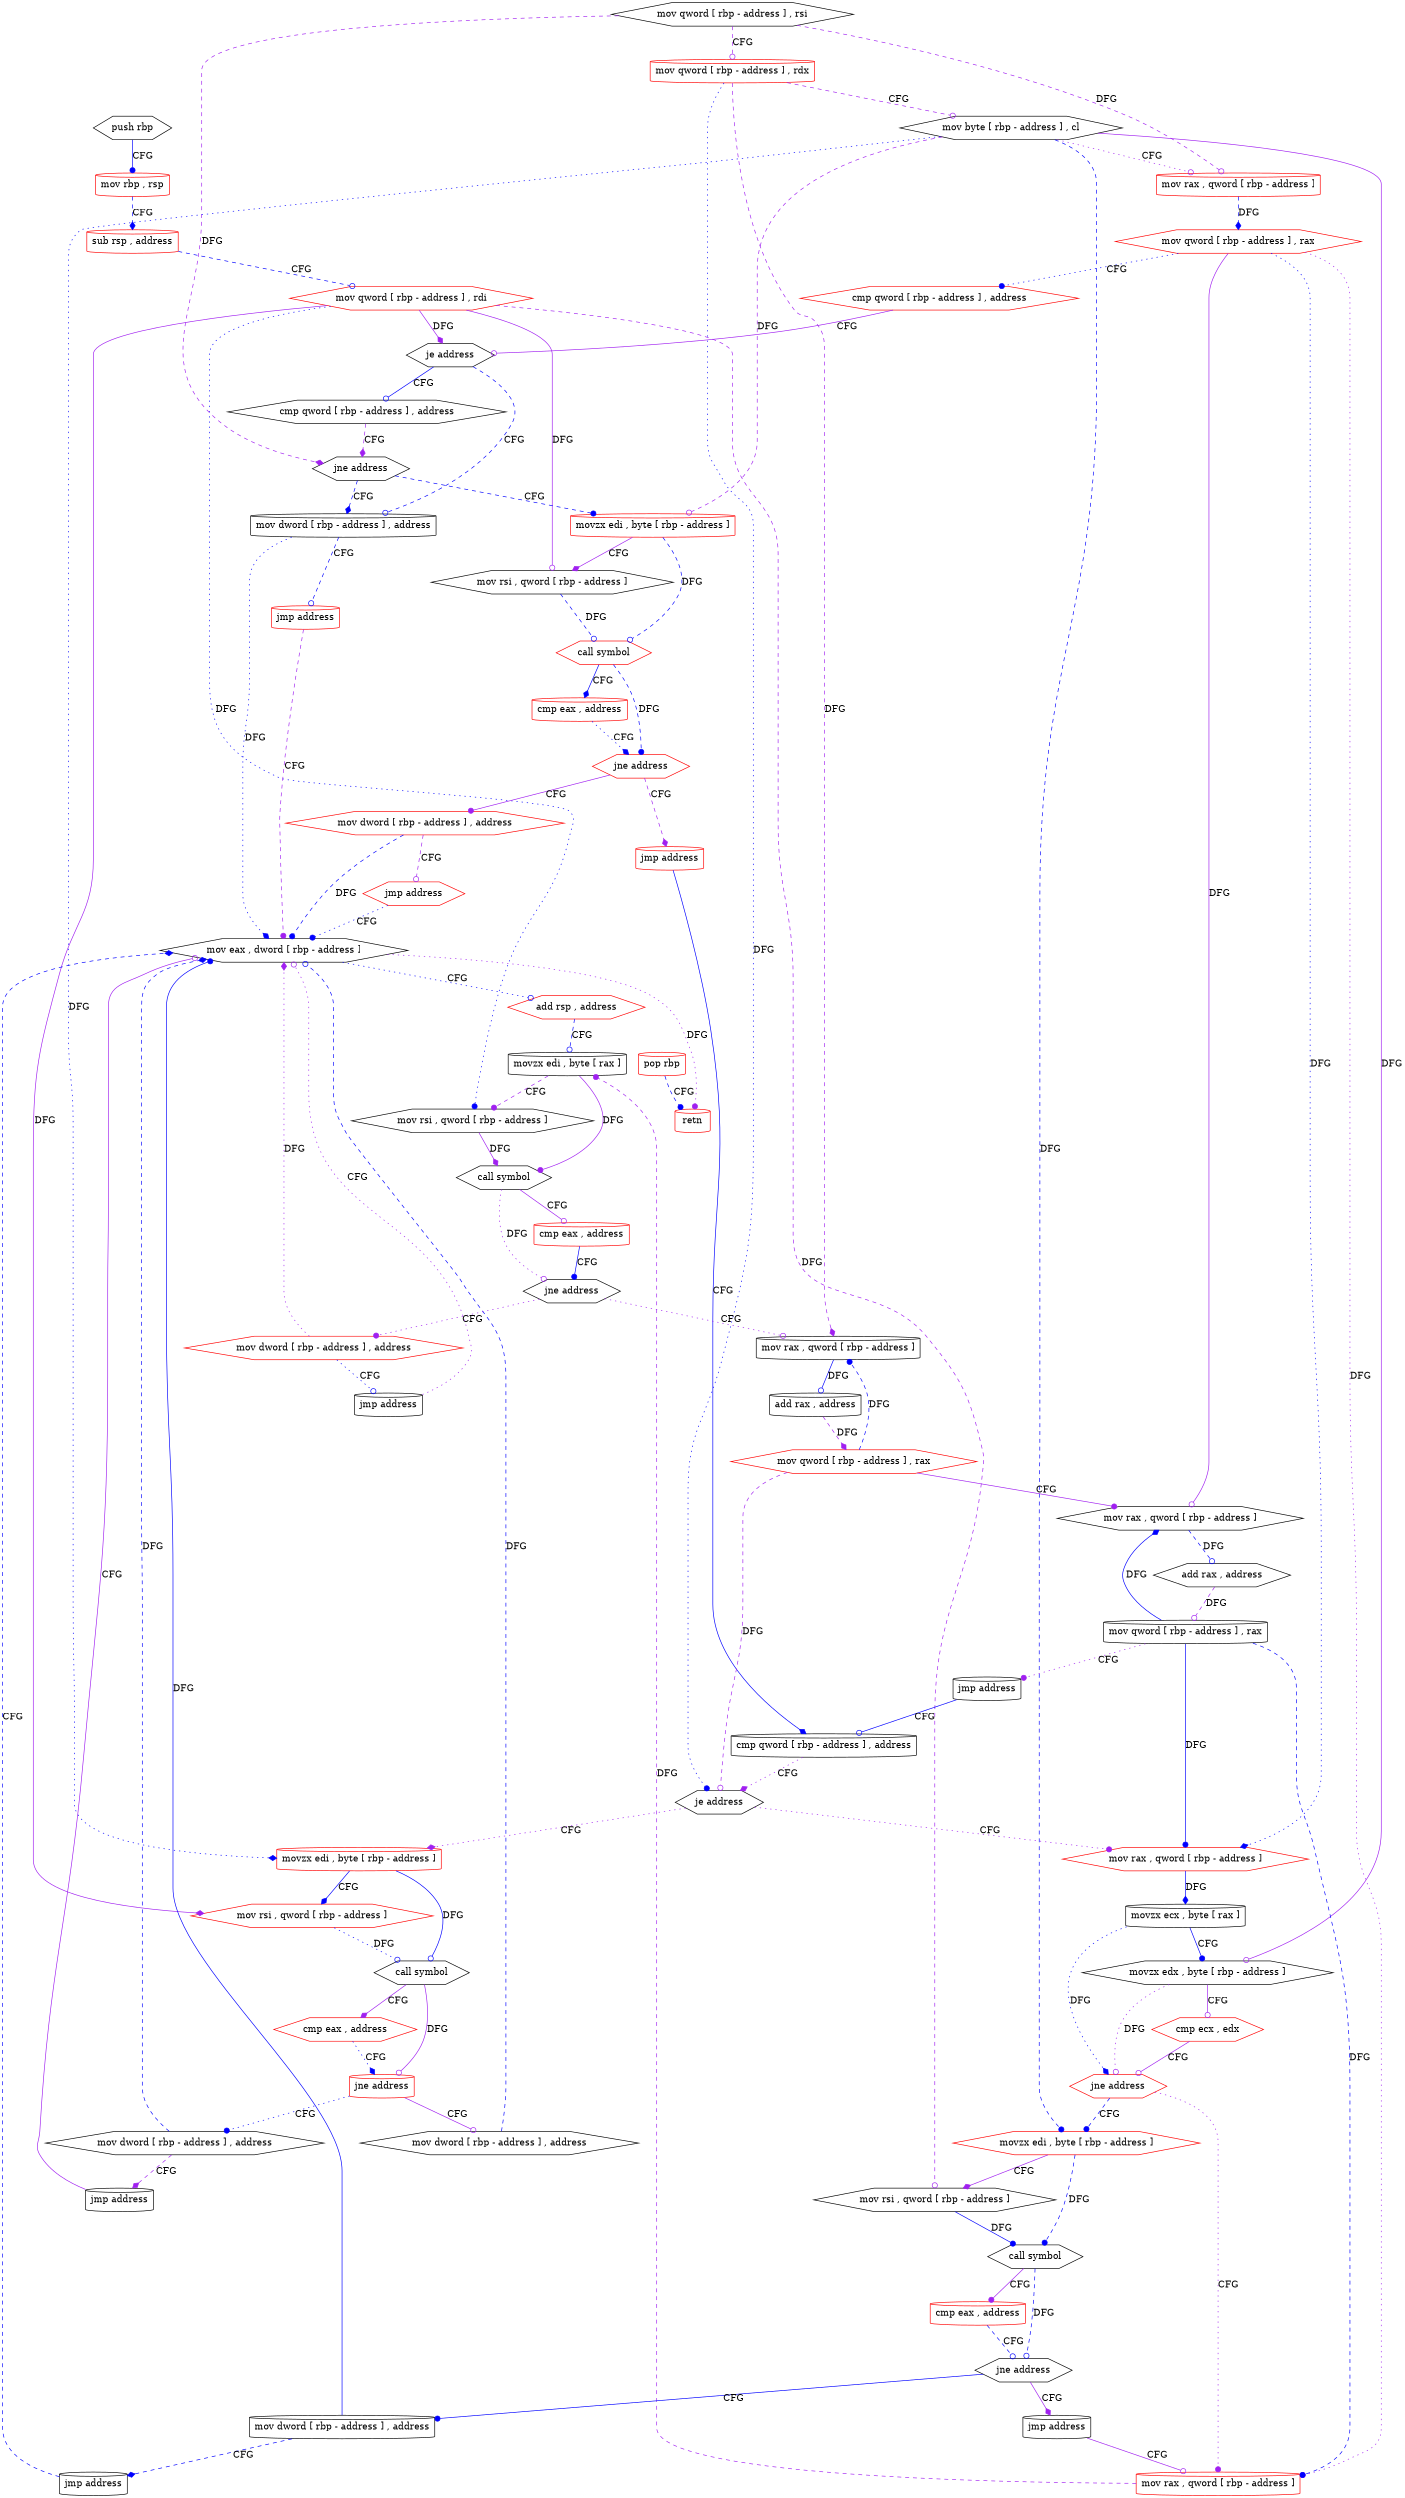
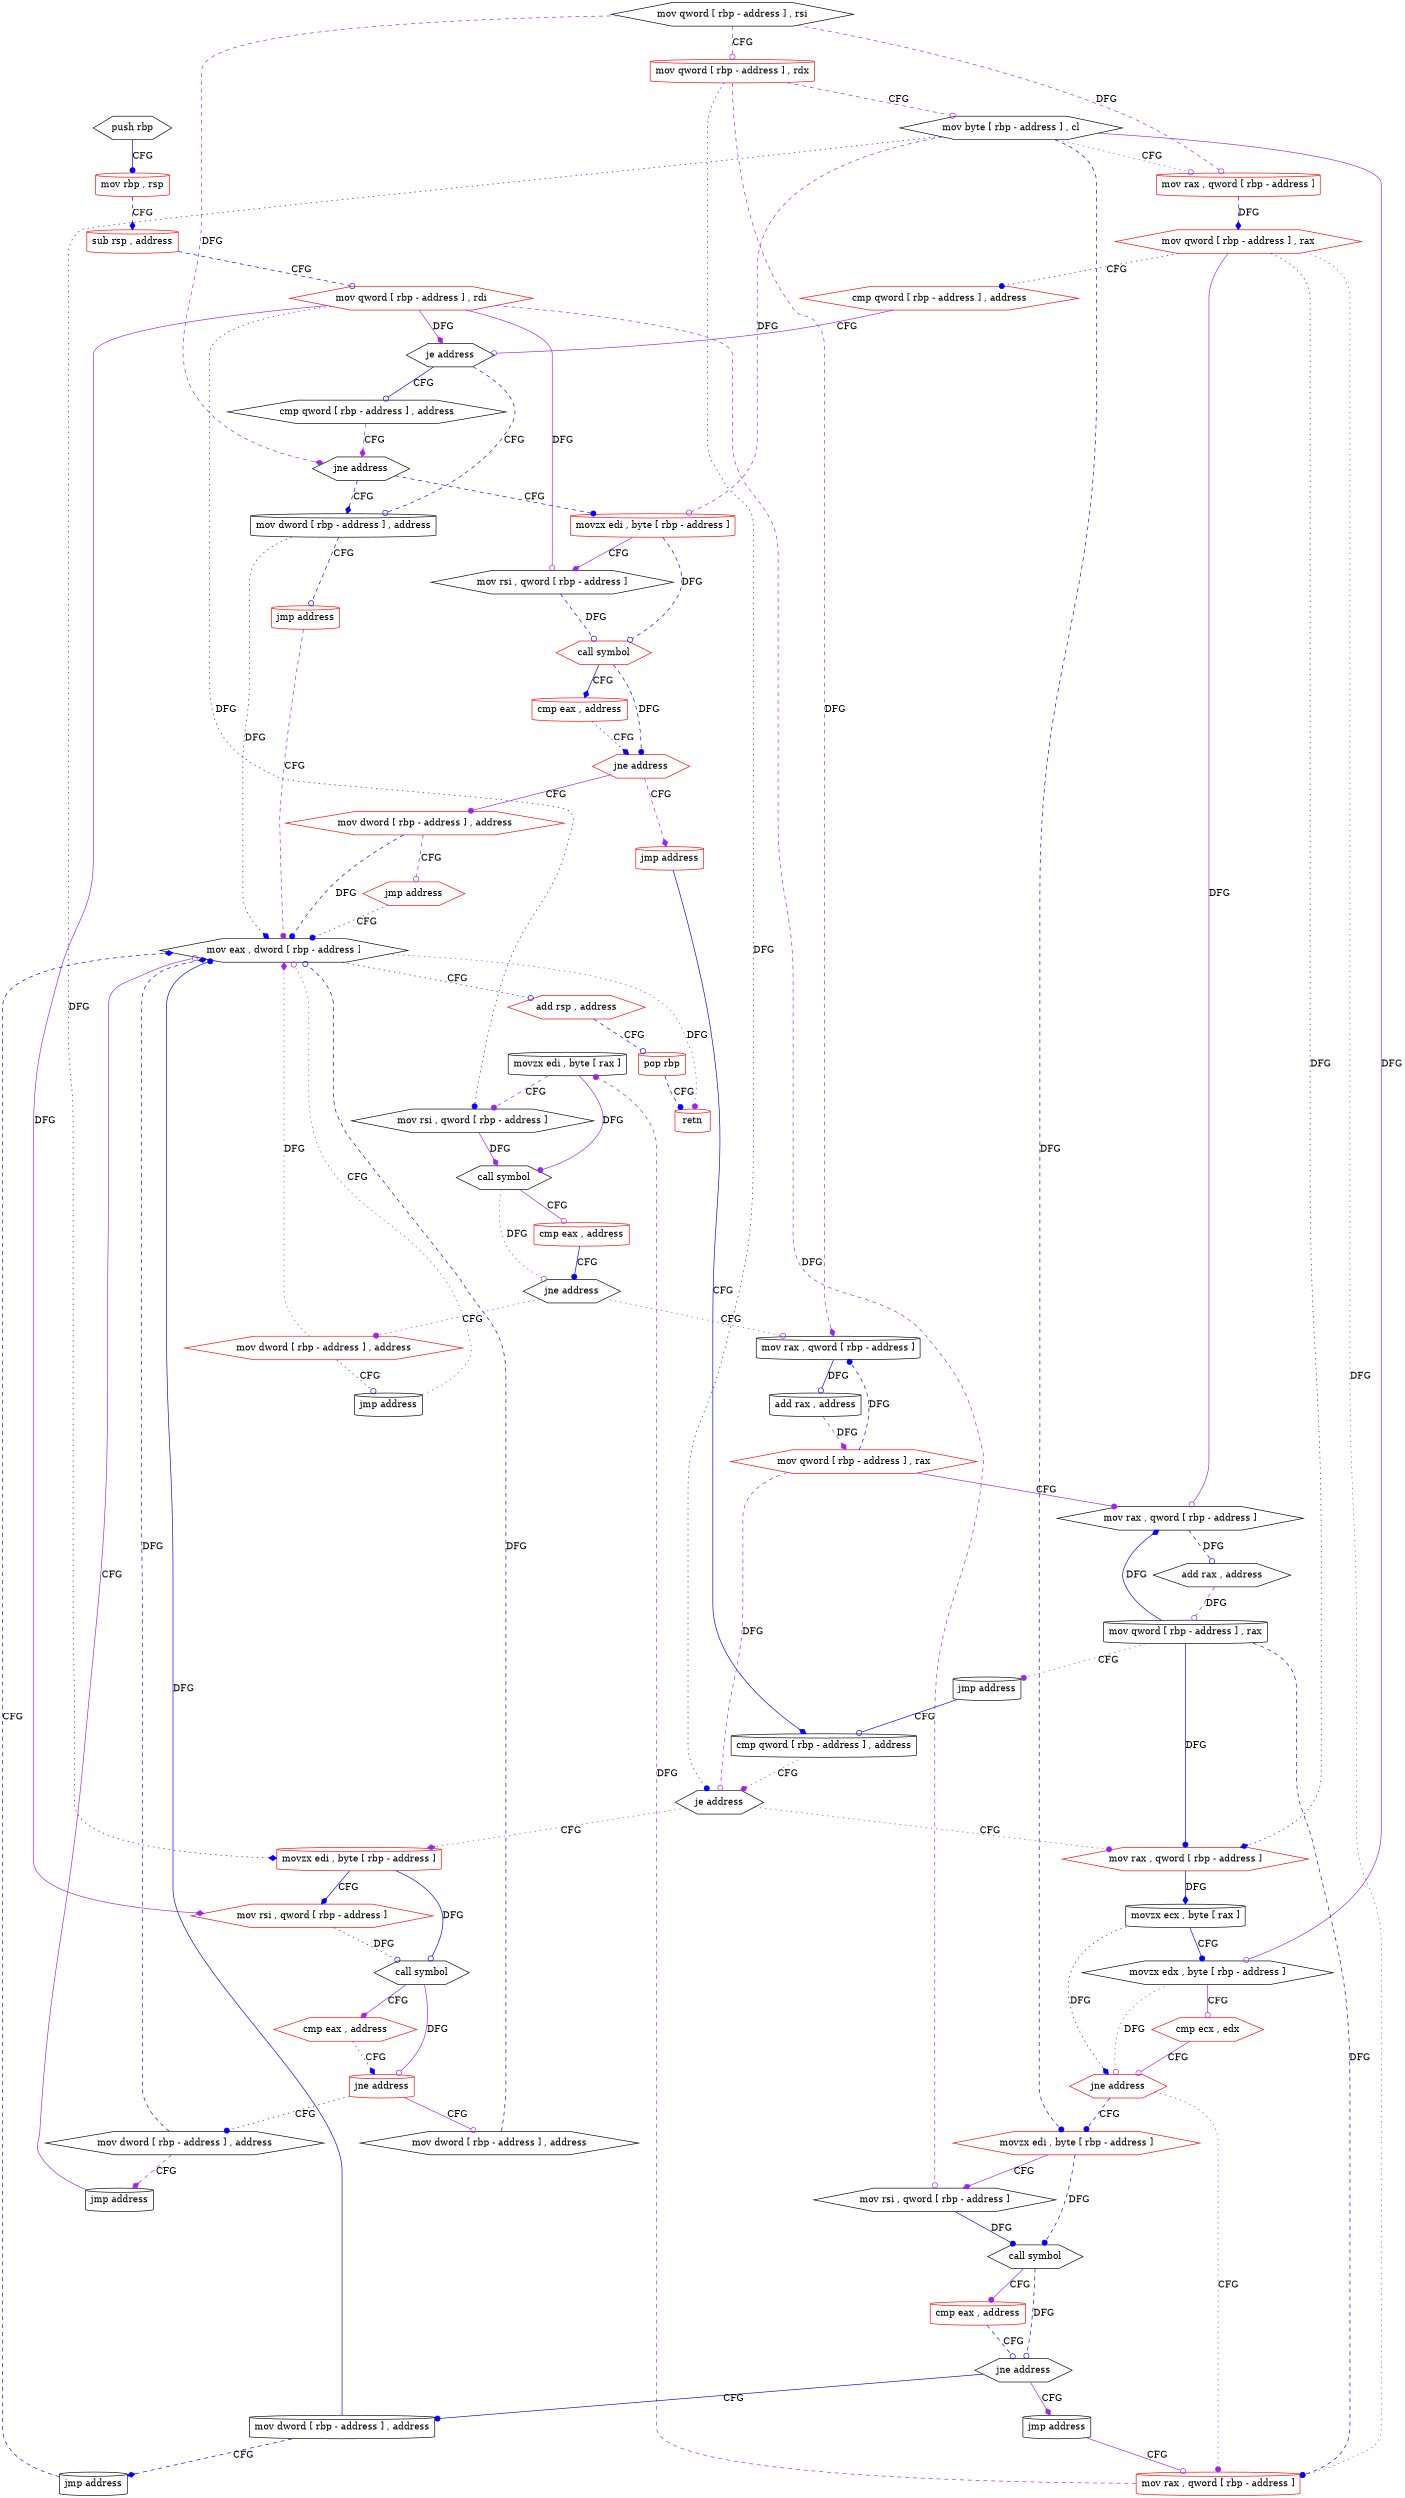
edge "add rsp , address" -> "movzx edi , byte [ rax ]": now "add rsp , address" -> "pop rbp"
